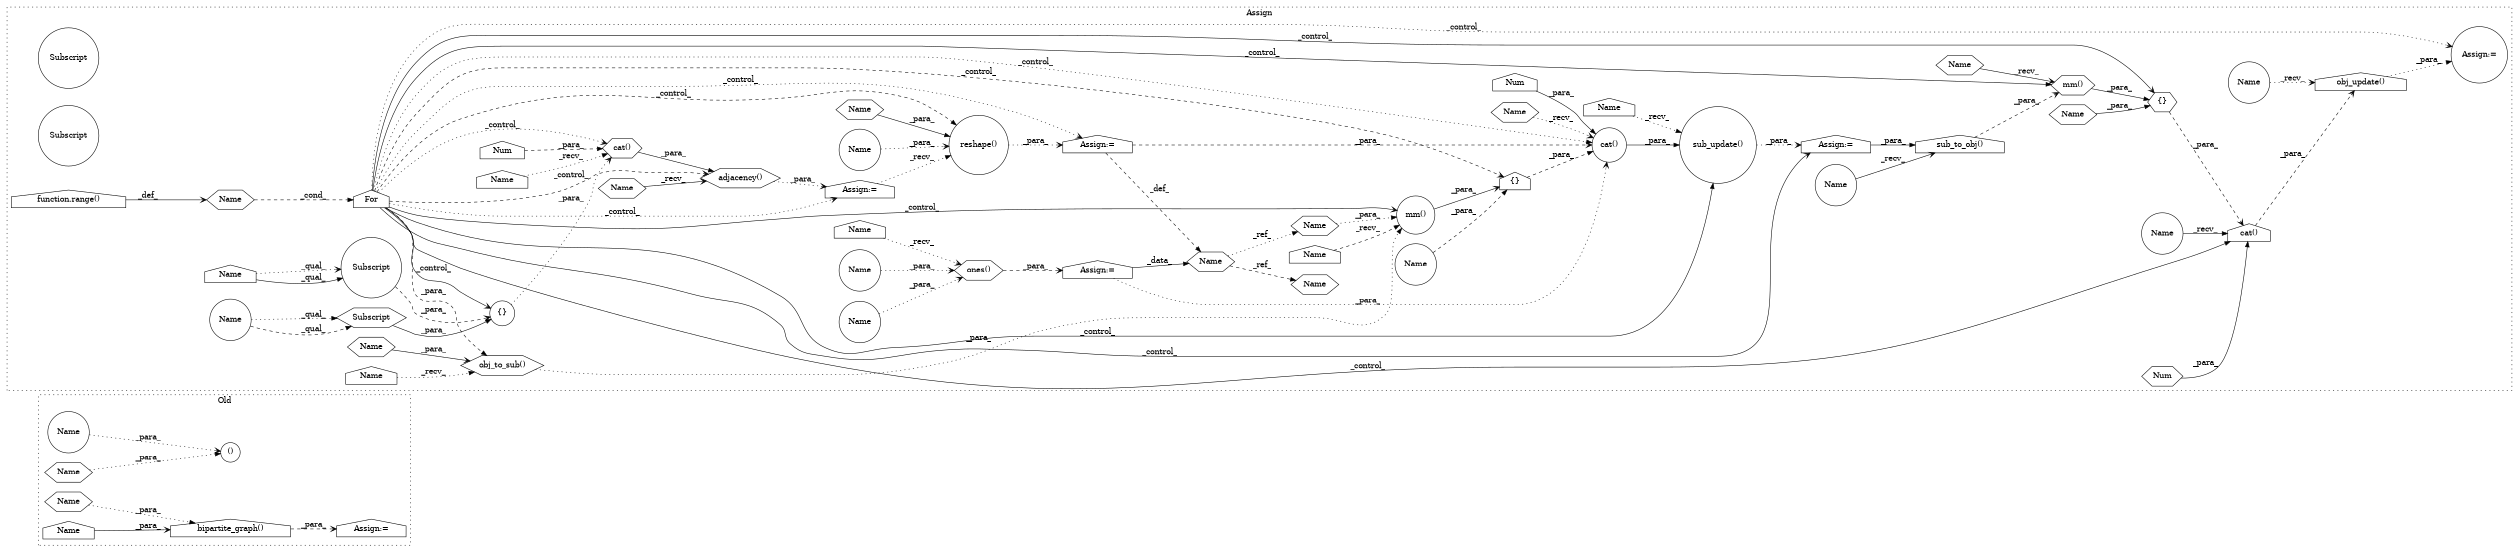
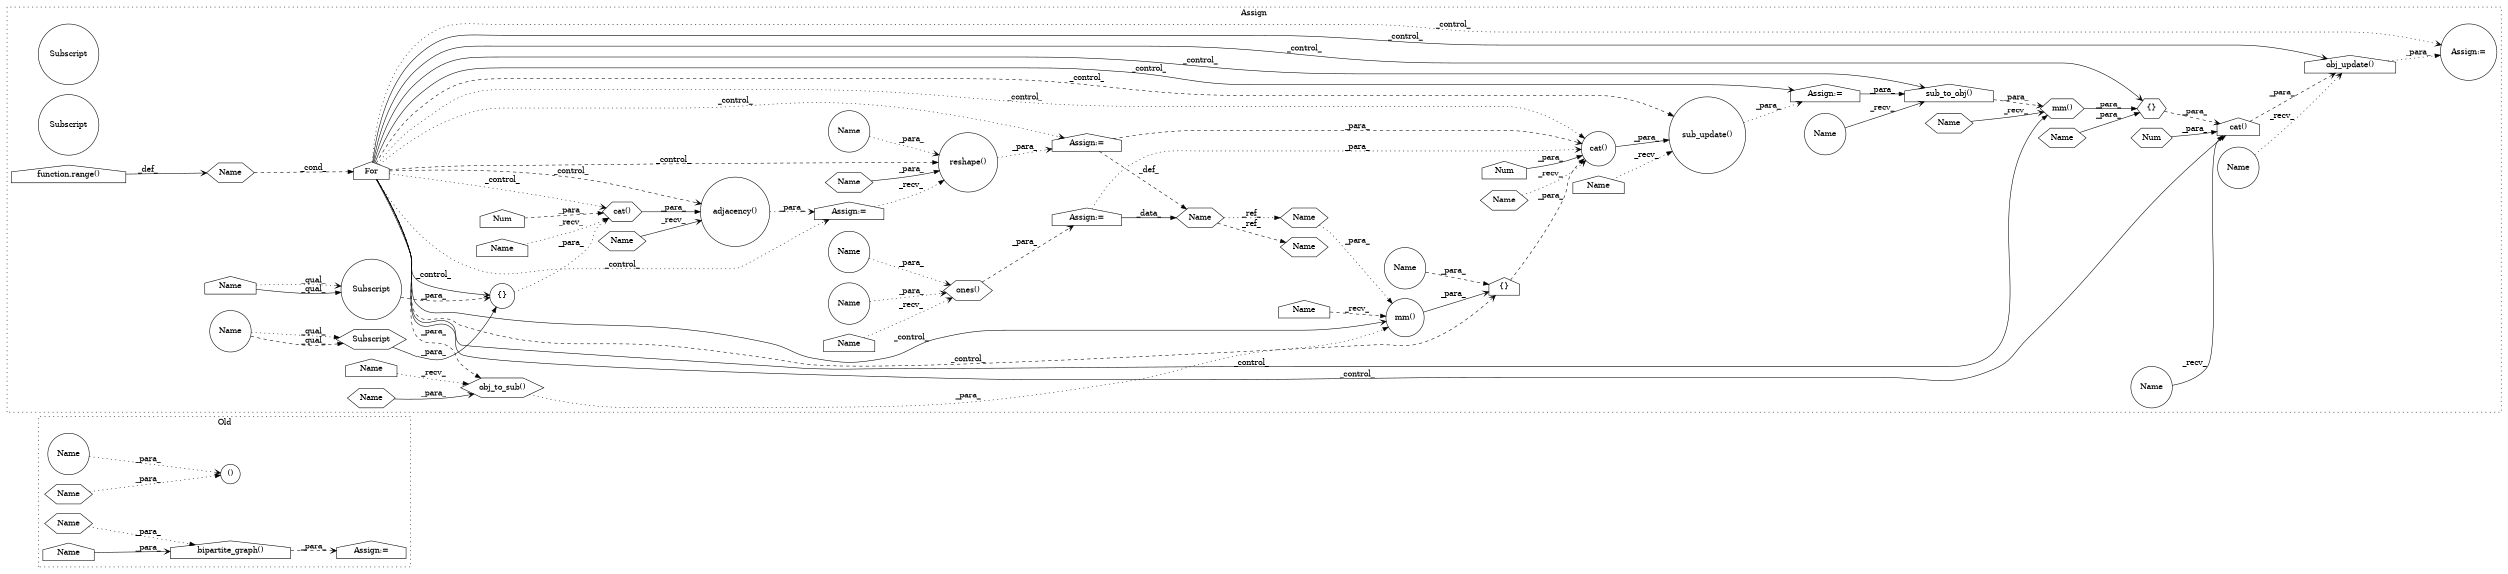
edge "For" -> "obj_update()": added, label "_control_"
edge "For" -> "sub_to_obj()": added, label "_control_"
node "adjacency()": shape hexagon -> circle
edge "For" -> "sub_update()": style solid -> dashed
